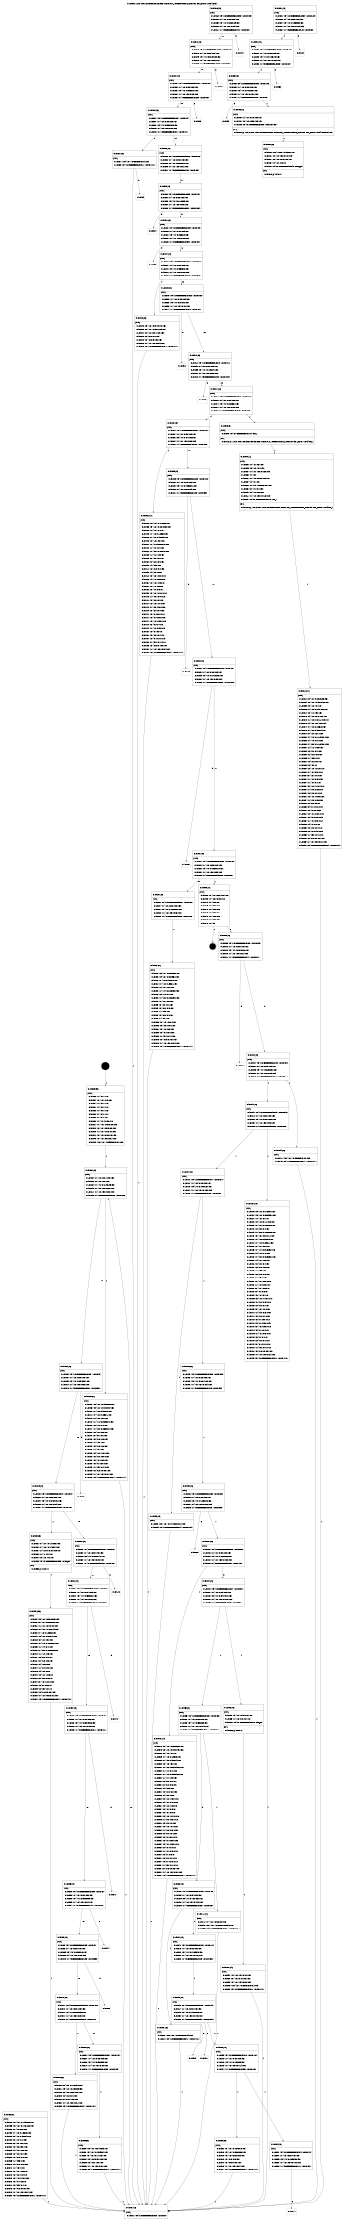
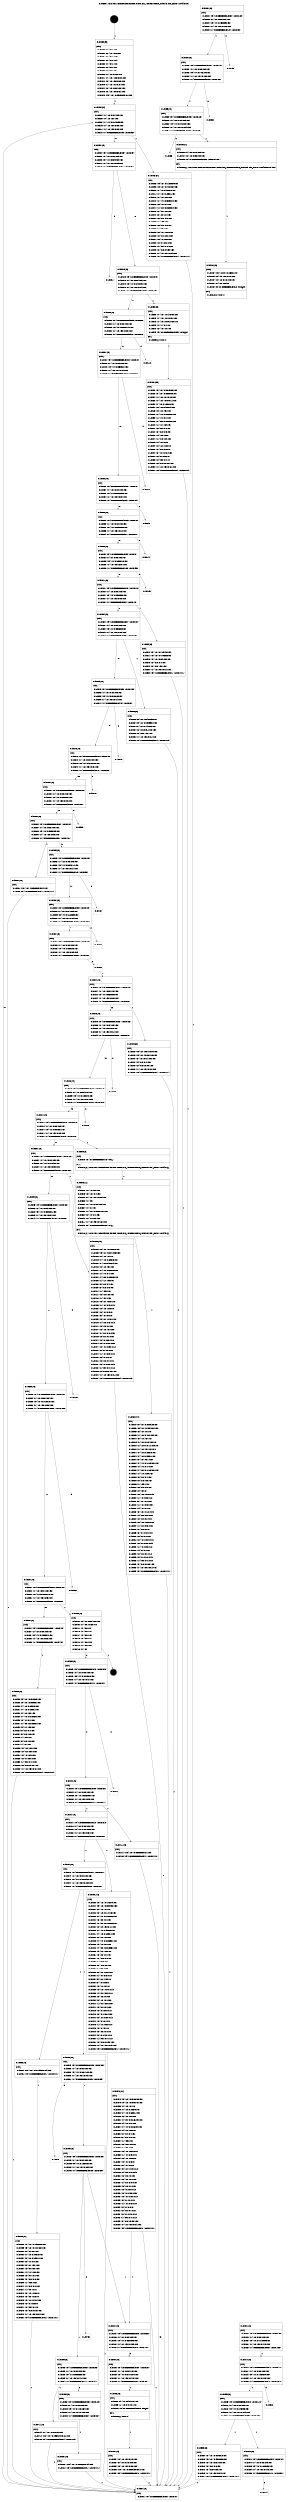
edge "0x401f96 [15]" -> "0x4026af": now "0x4019be [28]" -> "0x4026af"
edge "0x4019f6 [28]" -> "0x401a12 [28]": now "0x40258b" -> "0x401a12 [28]"
edge "0x401932 [28]" -> "0x40194e [28]": added, label "15"
edge "0x401bb6 [28]" -> "0x401e79 [147]": reversed
edge "0x401bd2 [28]" -> "0x401bee [28]": now "0x401b9a [28]" -> "0x401bee [28]"
edge "0x402244 [15]" -> "0x402914 [5]": label " 1" -> " 13"
edge "0x4020fa [15]" -> "0x402914 [5]": now "0x4020fa [15]" -> "0x4022e0 [87]"
edge "0x401c0a [28]" -> "0x401c26 [28]": removed, label "2"
node "0x402841": removed
node "0x401d2e": added
